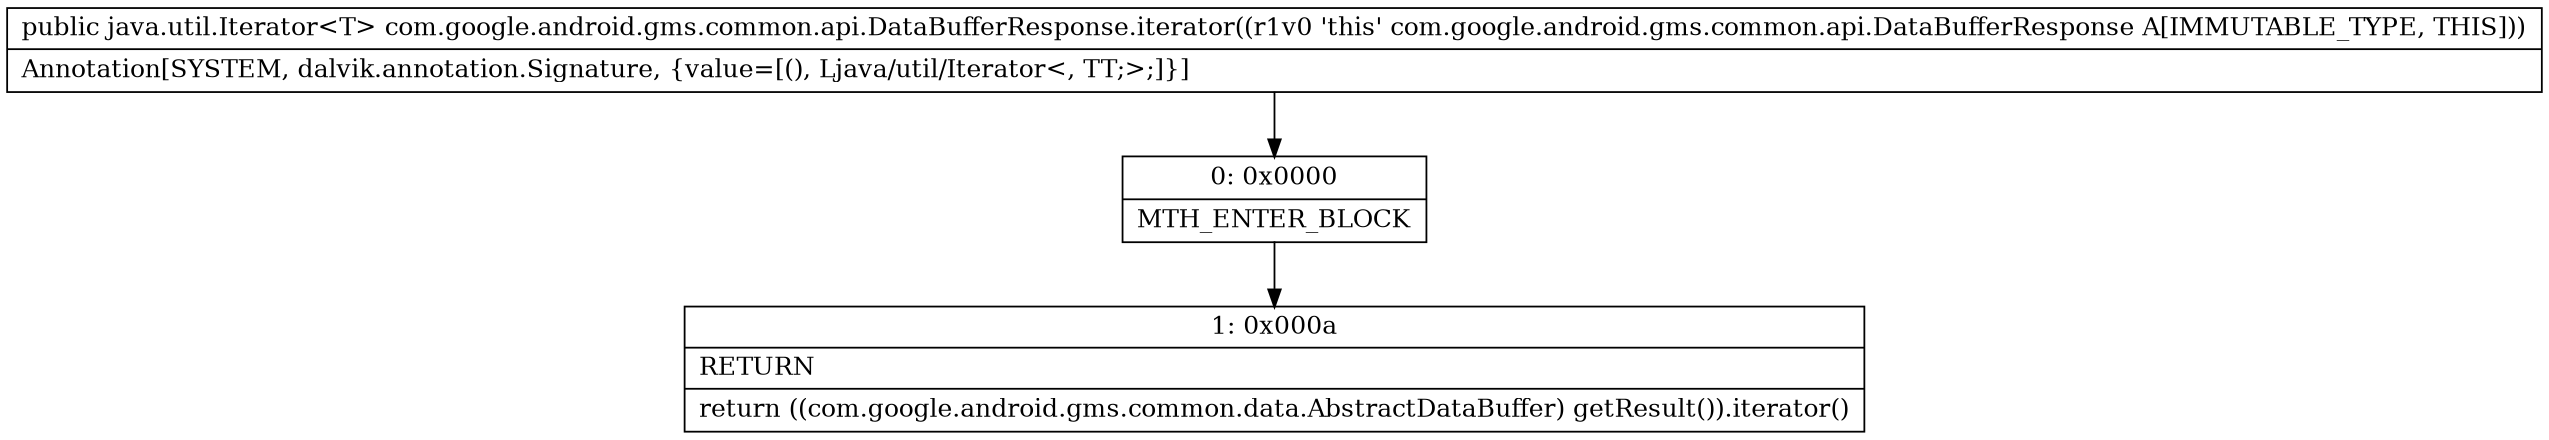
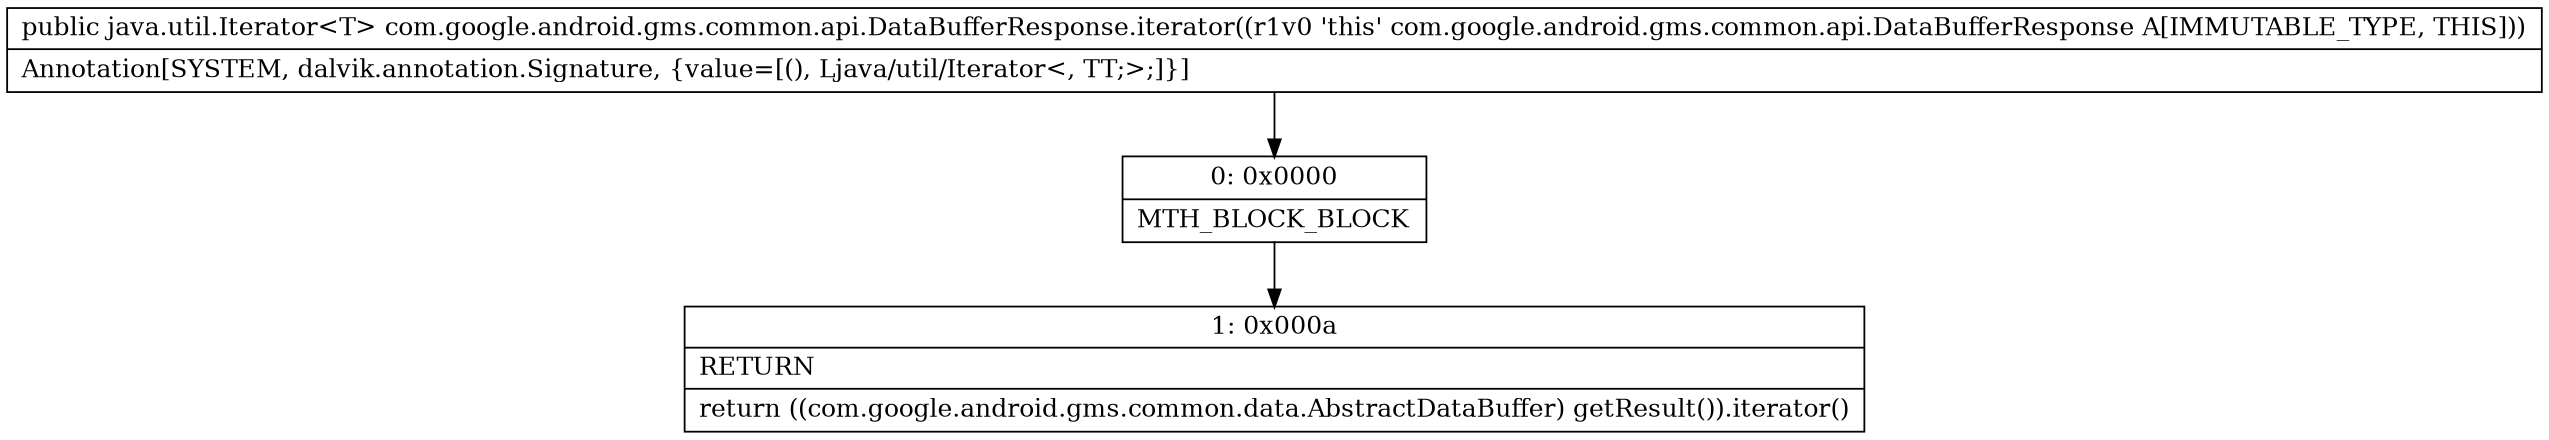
node "0: 0x0000": text "MTH_ENTER_BLOCK" -> "MTH_BLOCK_BLOCK"
